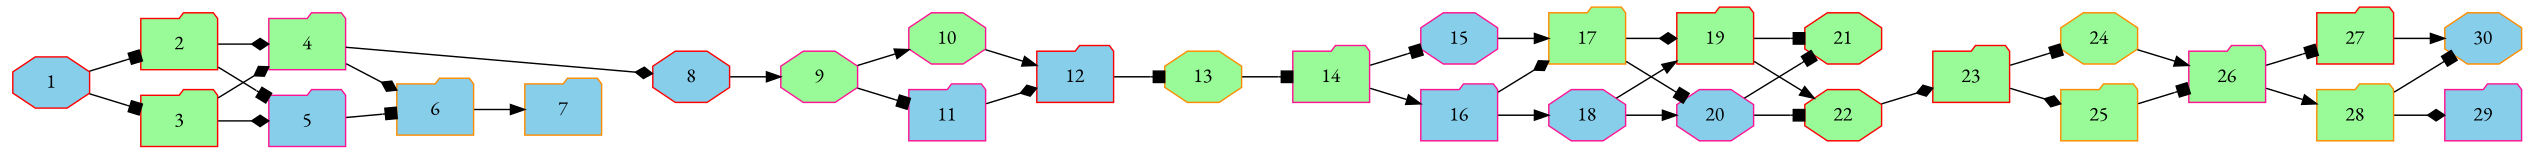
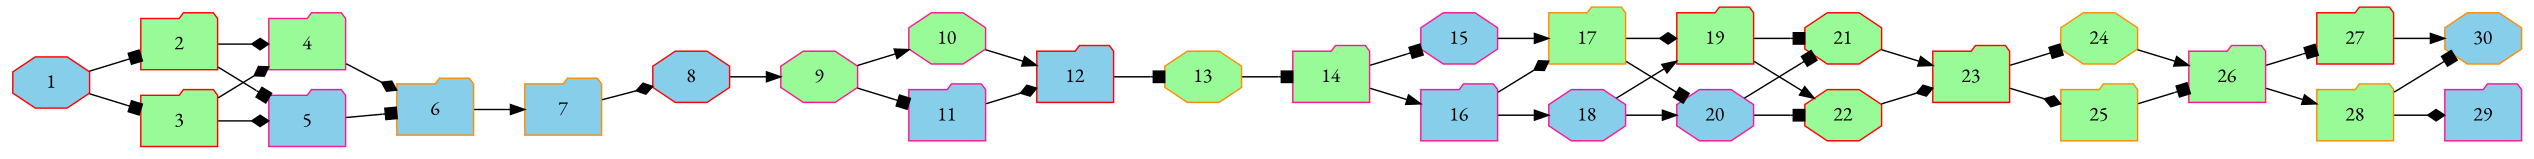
edge "21" -> "23": added
edge "4" -> "8": now "7" -> "8"
